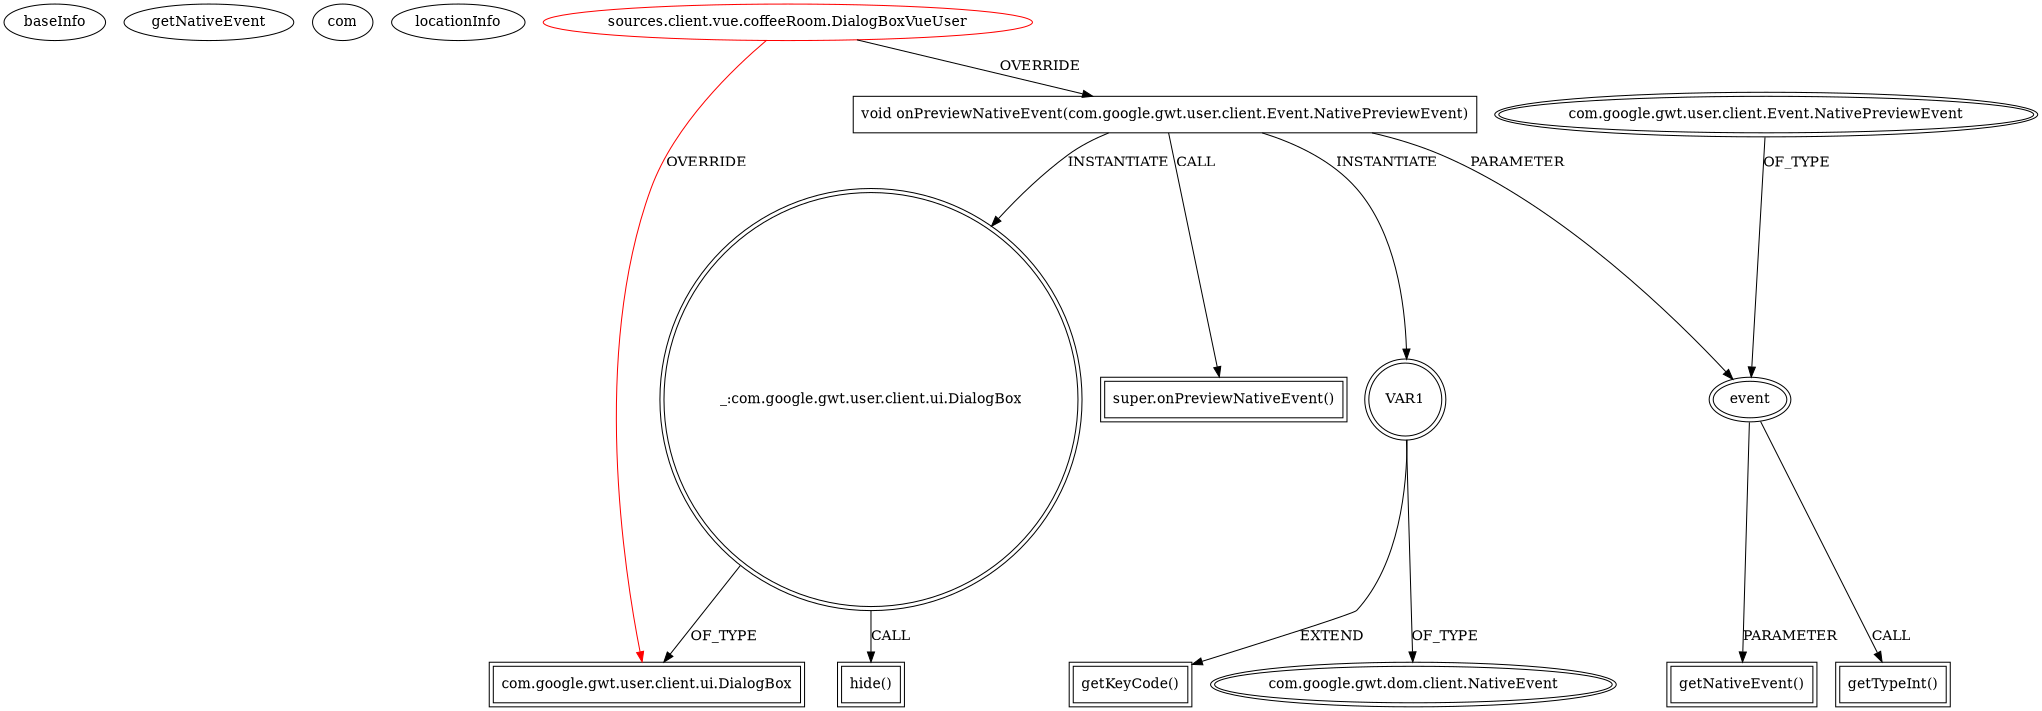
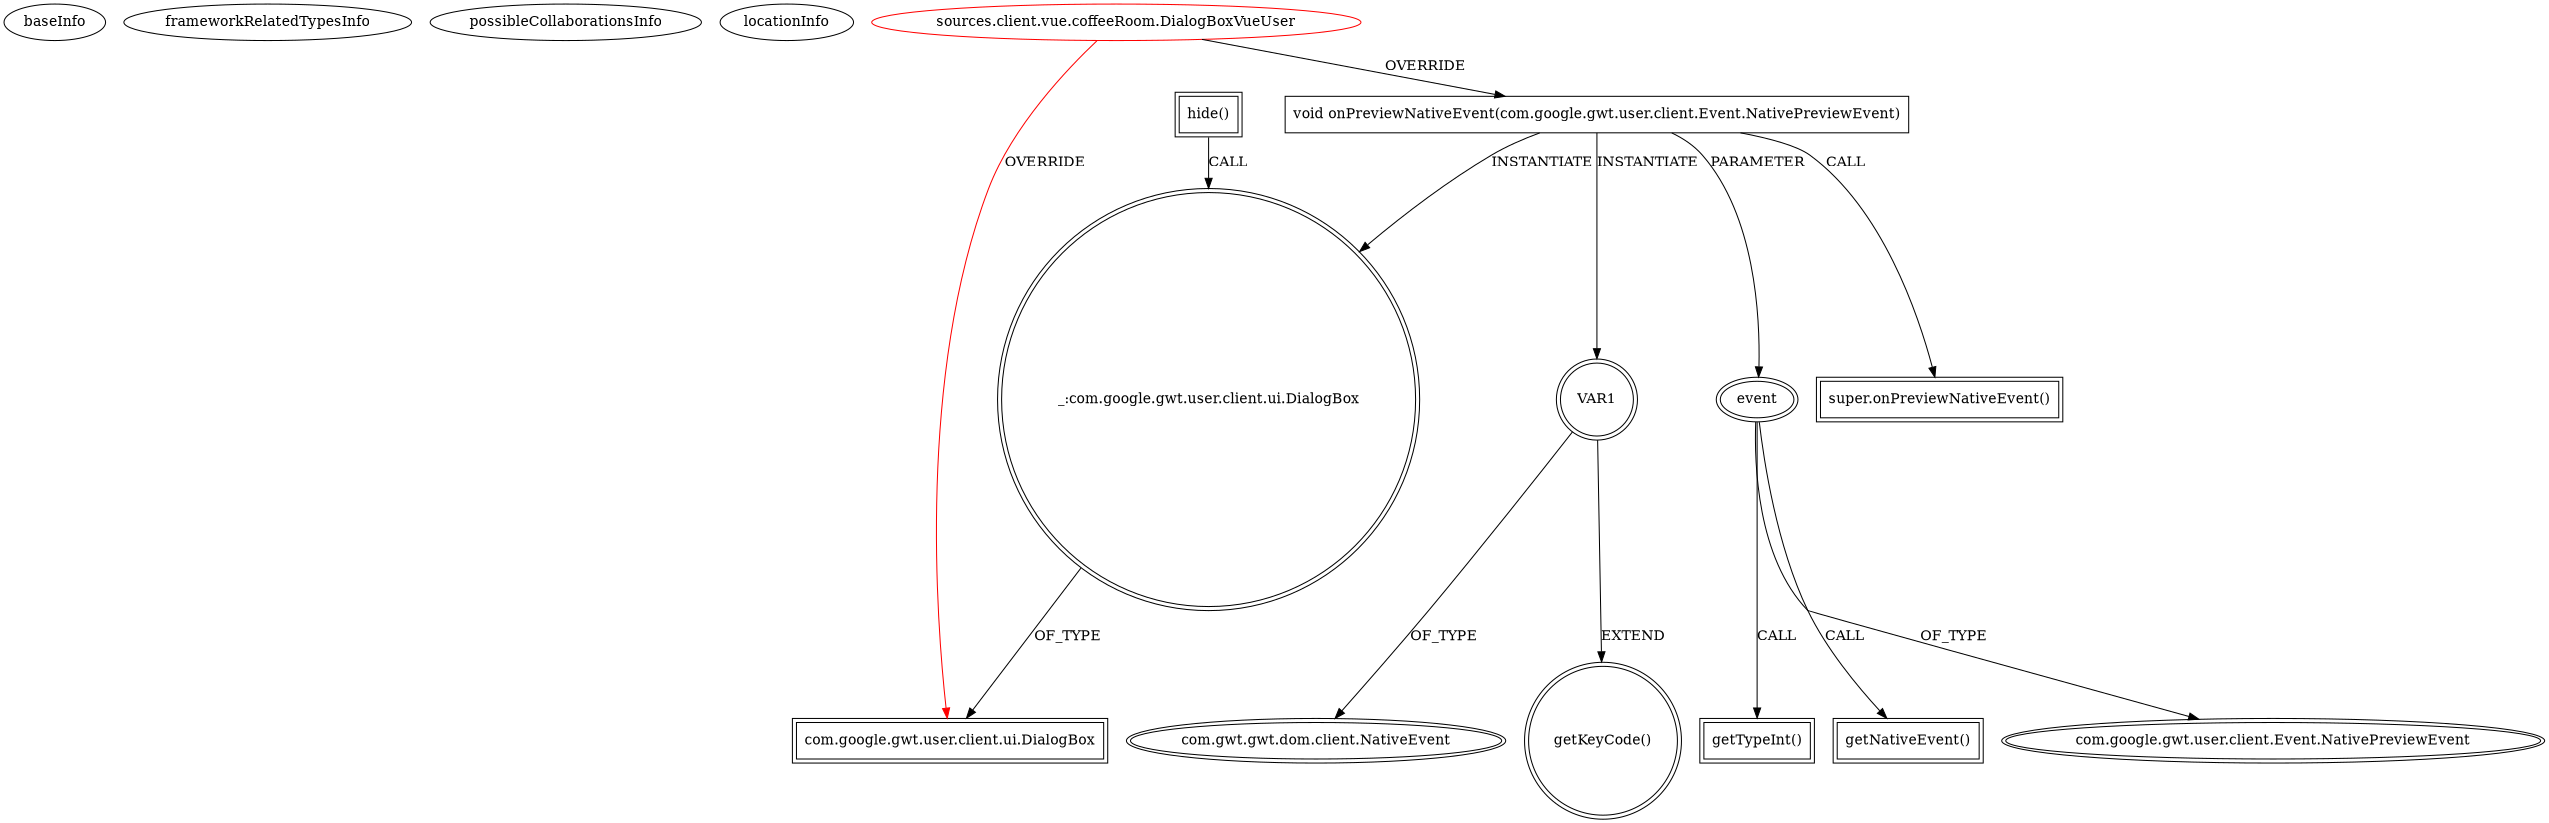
node "getNativeEvent": label "getNativeEvent" -> "frameworkRelatedTypesInfo"
node "com": label "com" -> "possibleCollaborationsInfo"
edge "com.google.gwt.user.client.Event.NativePreviewEvent" -> "event": reversed
edge "_:com.google.gwt.user.client.ui.DialogBox" -> "hide()": reversed
edge "event" -> "getNativeEvent()": label "PARAMETER" -> "CALL"
node "getKeyCode()": shape box -> circle
node "com.google.gwt.dom.client.NativeEvent": label "com.google.gwt.dom.client.NativeEvent" -> "com.gwt.gwt.dom.client.NativeEvent"
